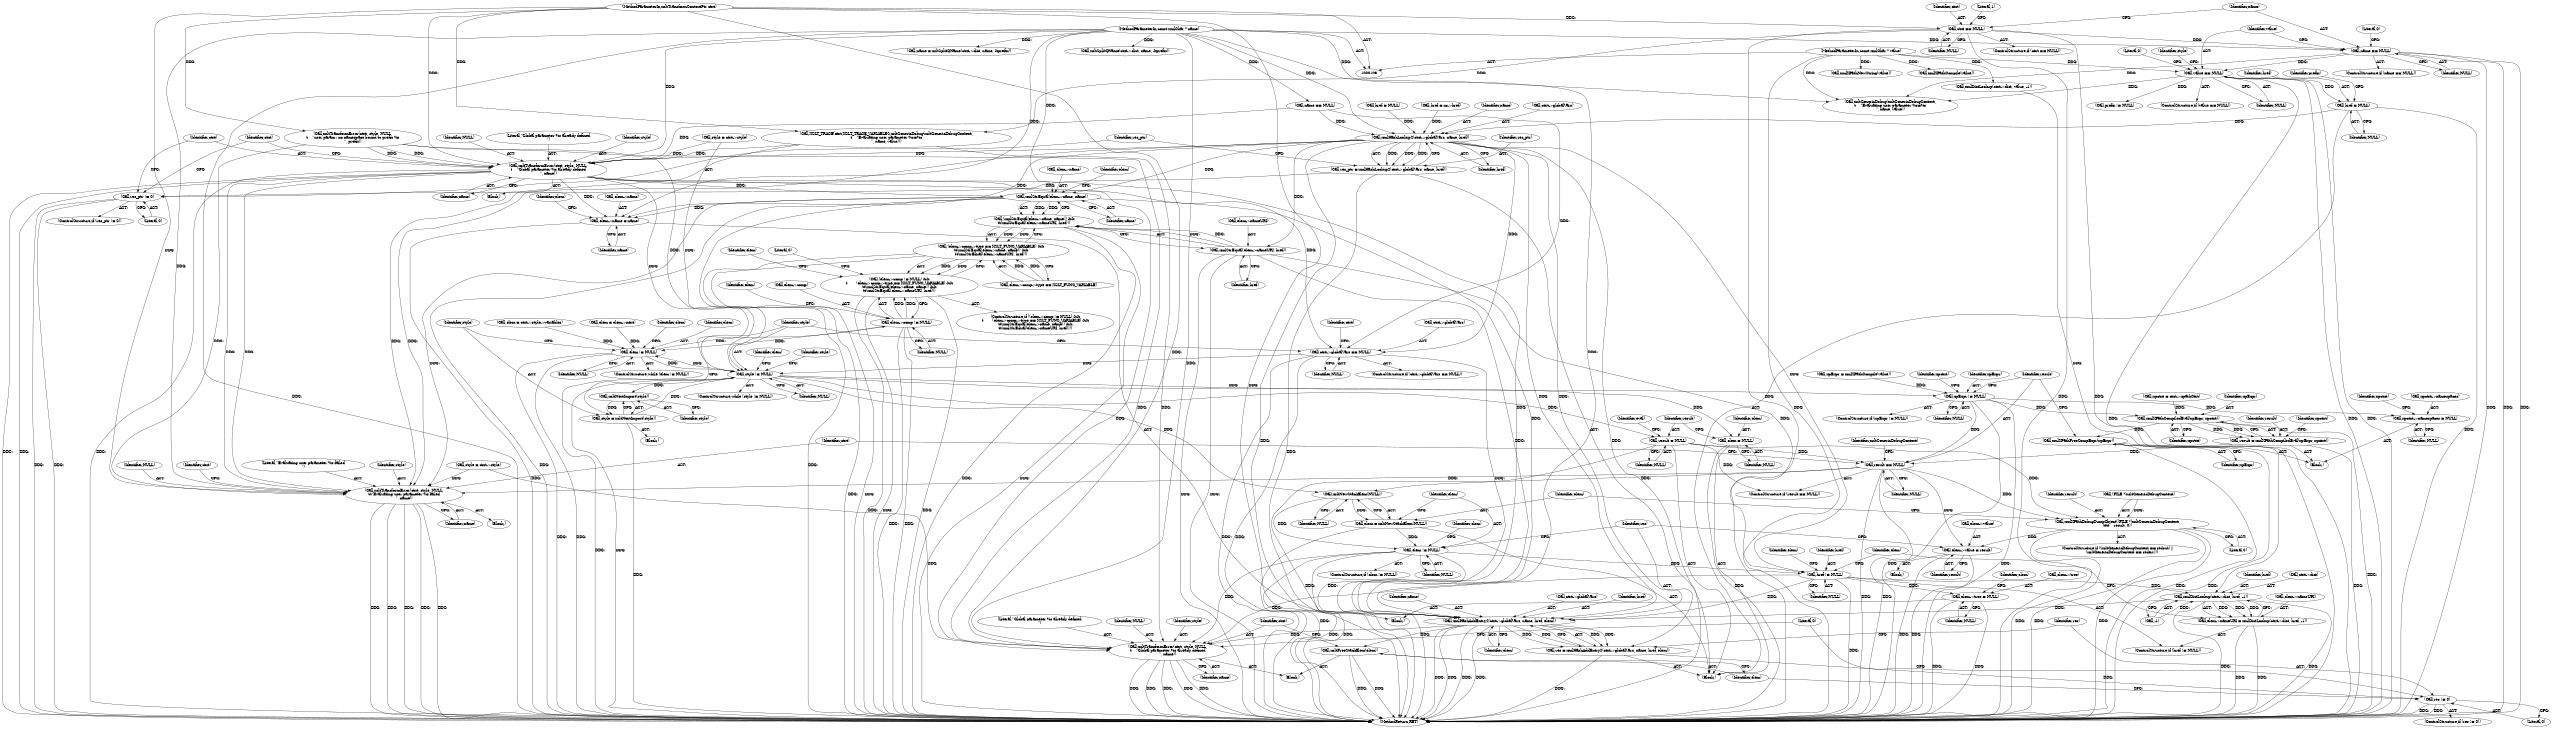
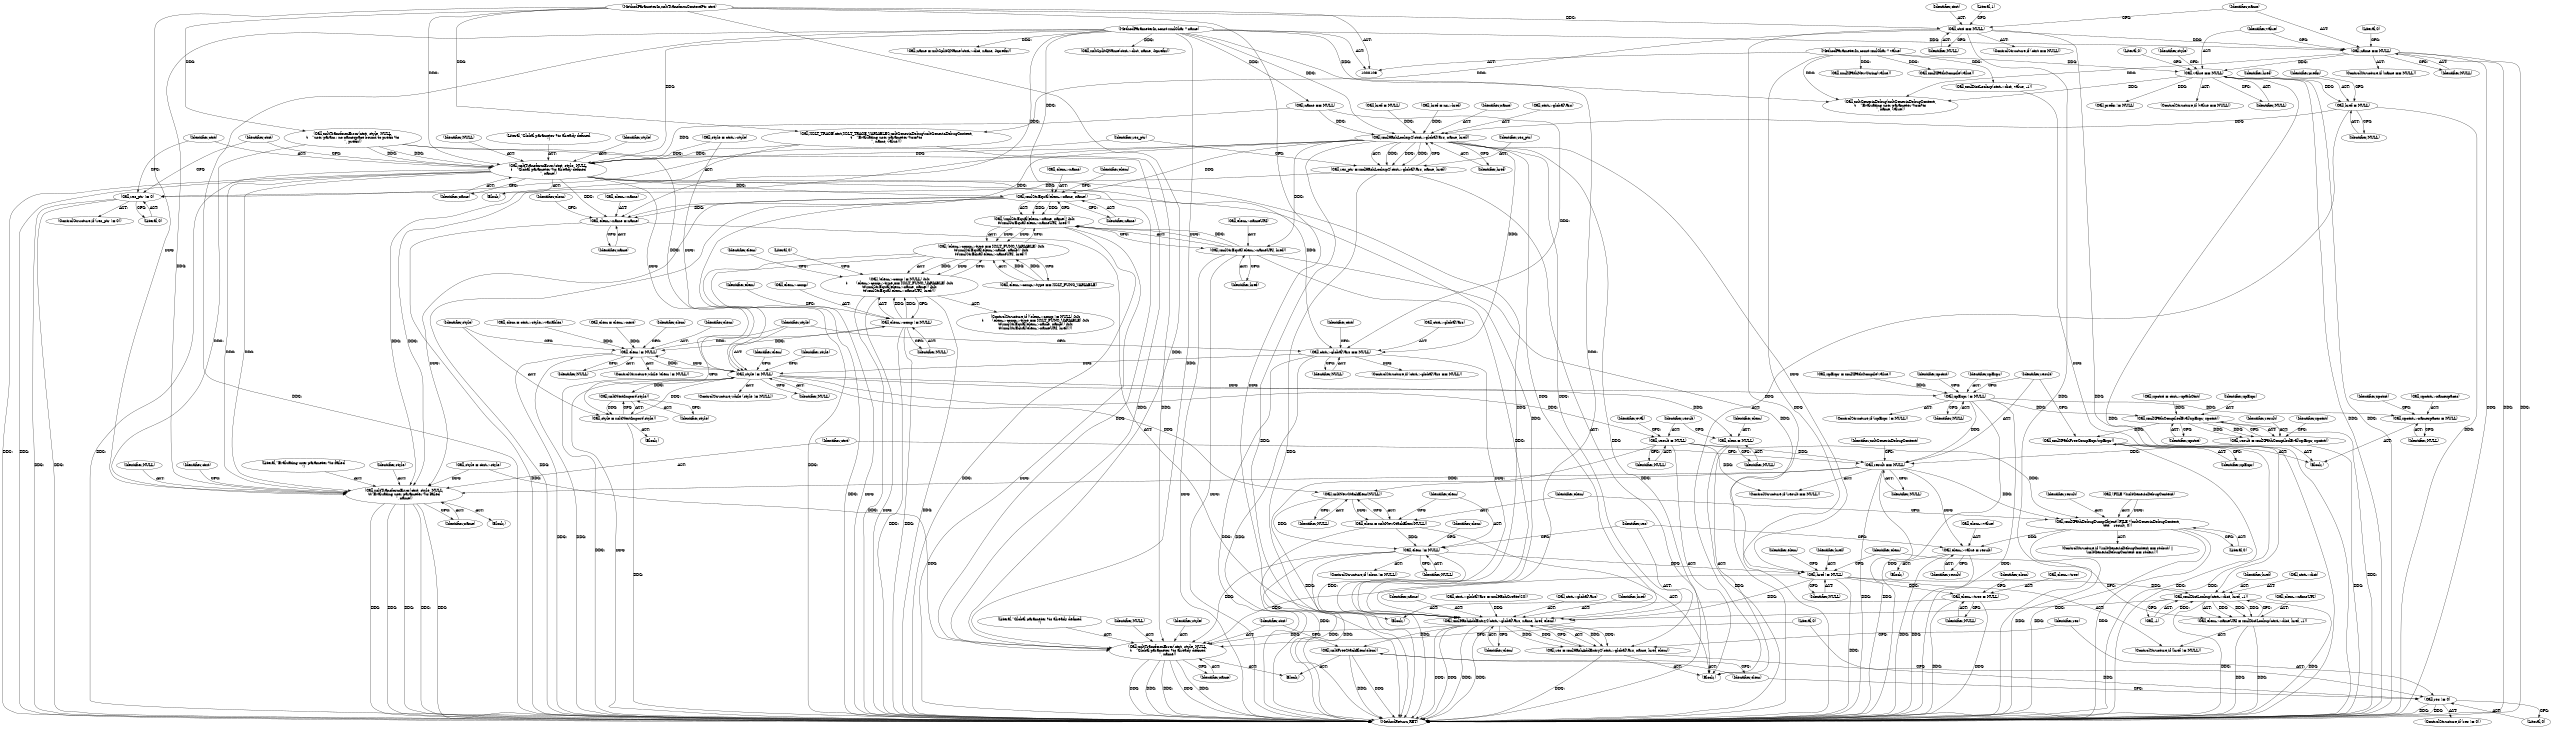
edge "(Call,ctxt->globalVars == NULL)" -> "(ControlStructure,if (ctxt->globalVars == NULL))": label "AST: " -> "DDG: "
node "(Call,ctxt->globalVars = xmlHashCreate(20))": added
